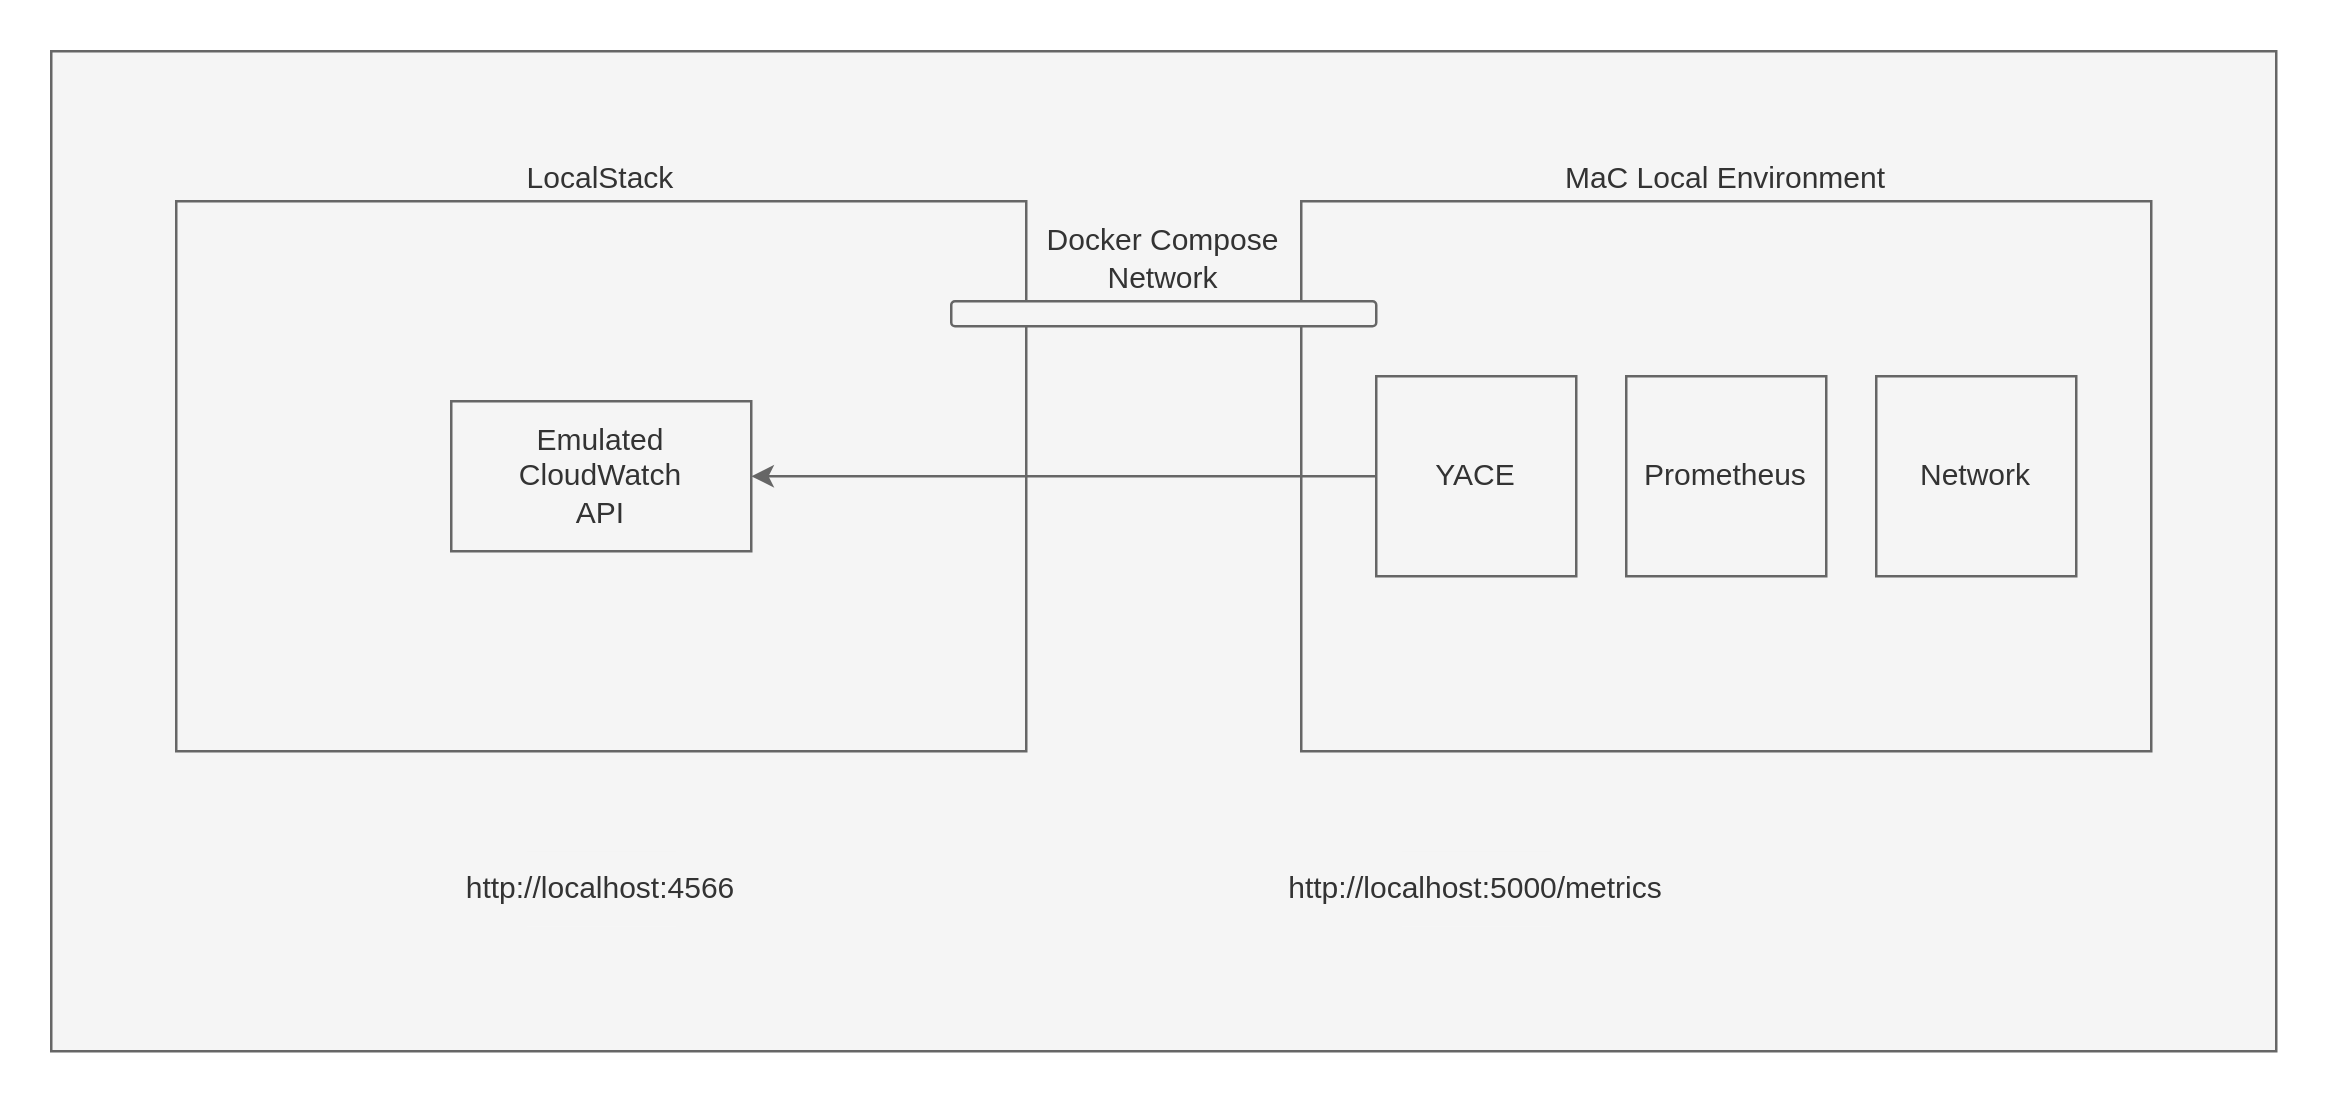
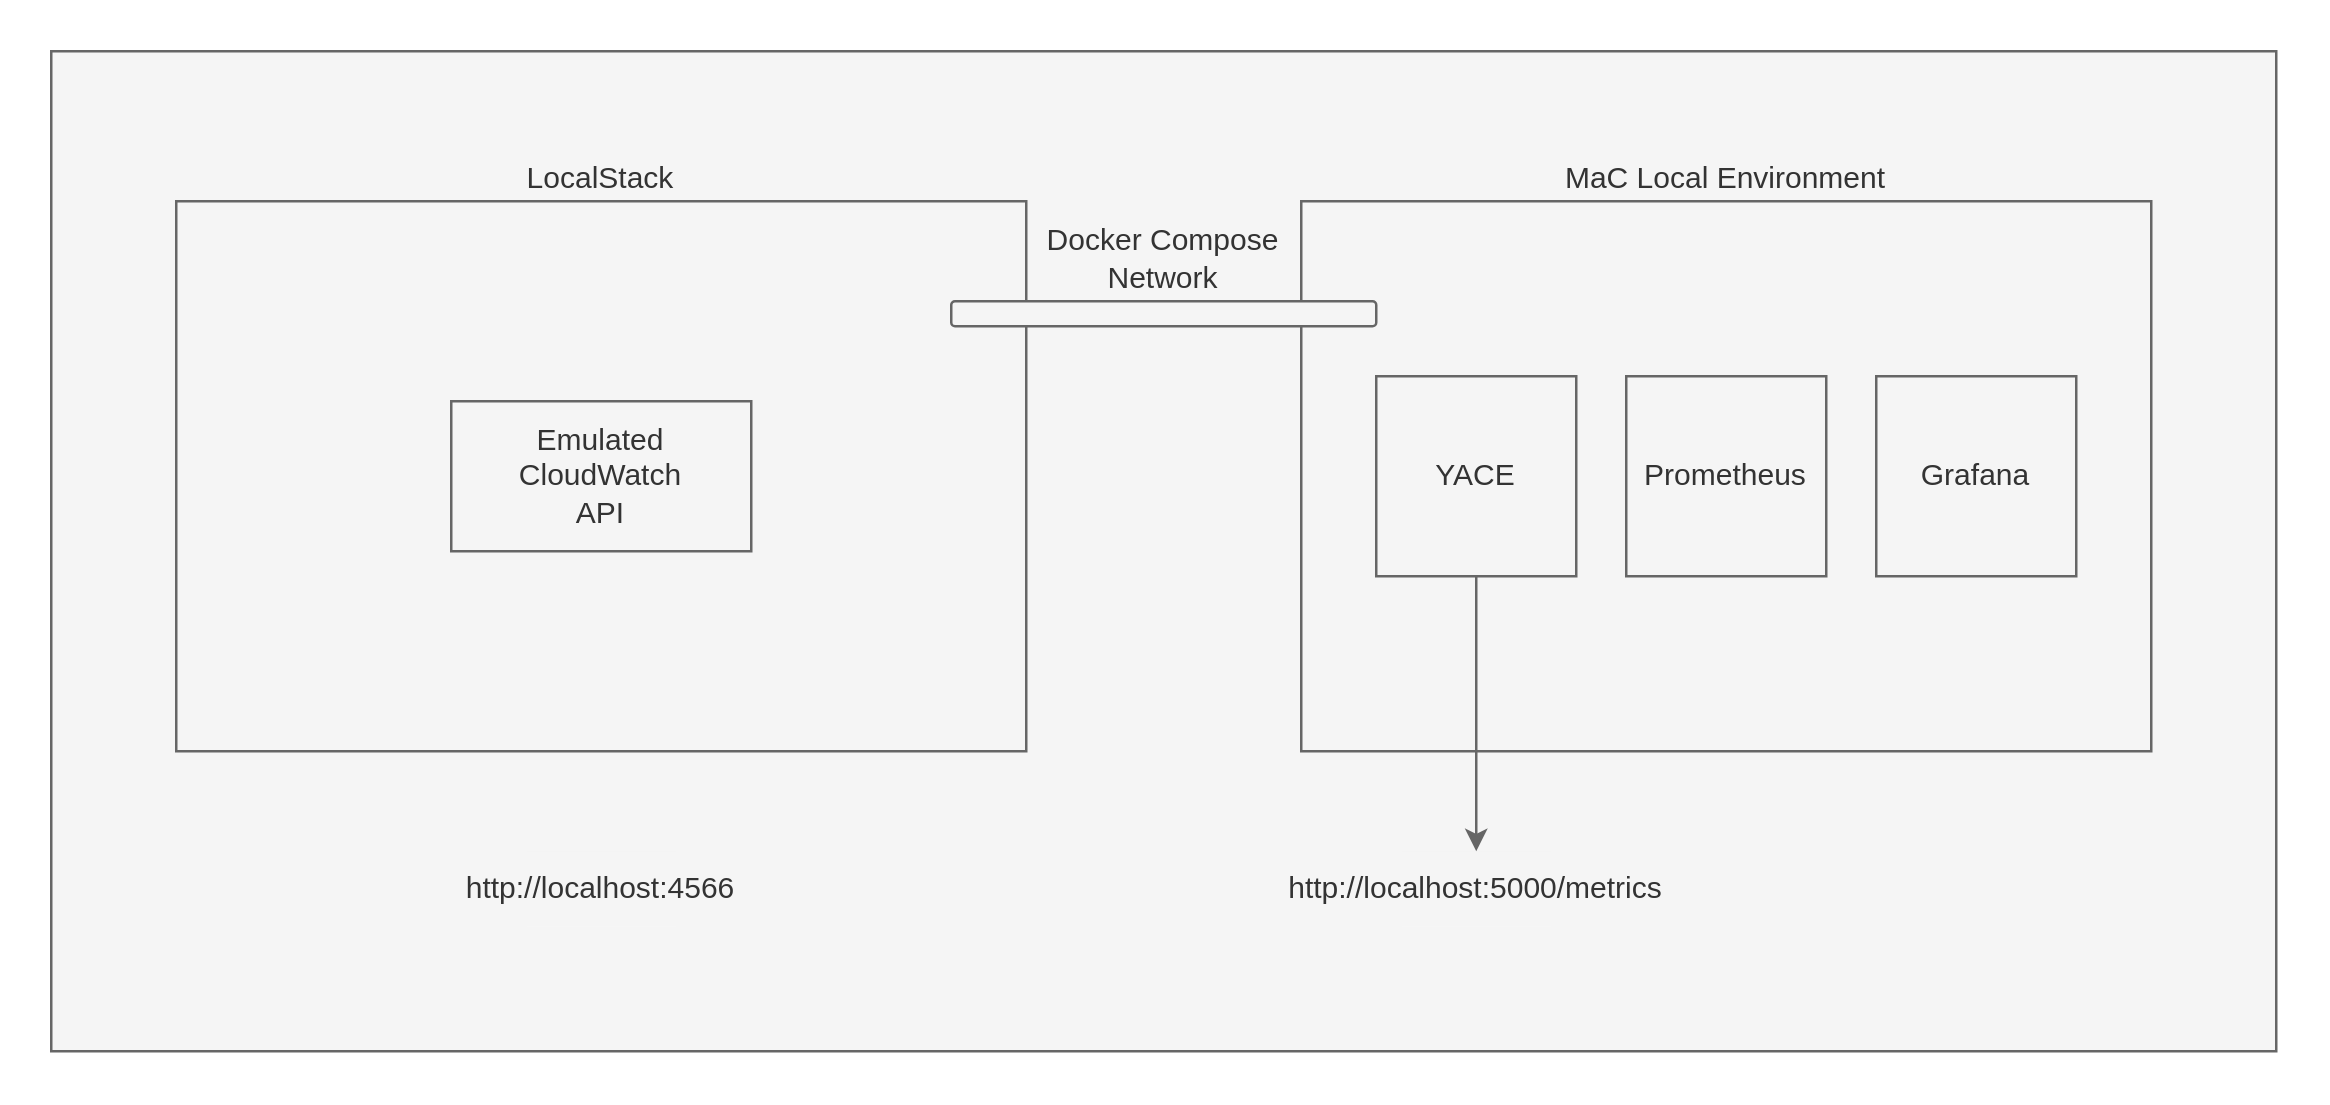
edge "YACE" -> "Emulated CloudWatch API": removed
node "Network": label "Network" -> "Grafana"
edge "YACE" -> "http://localhost:5000/metrics": added
